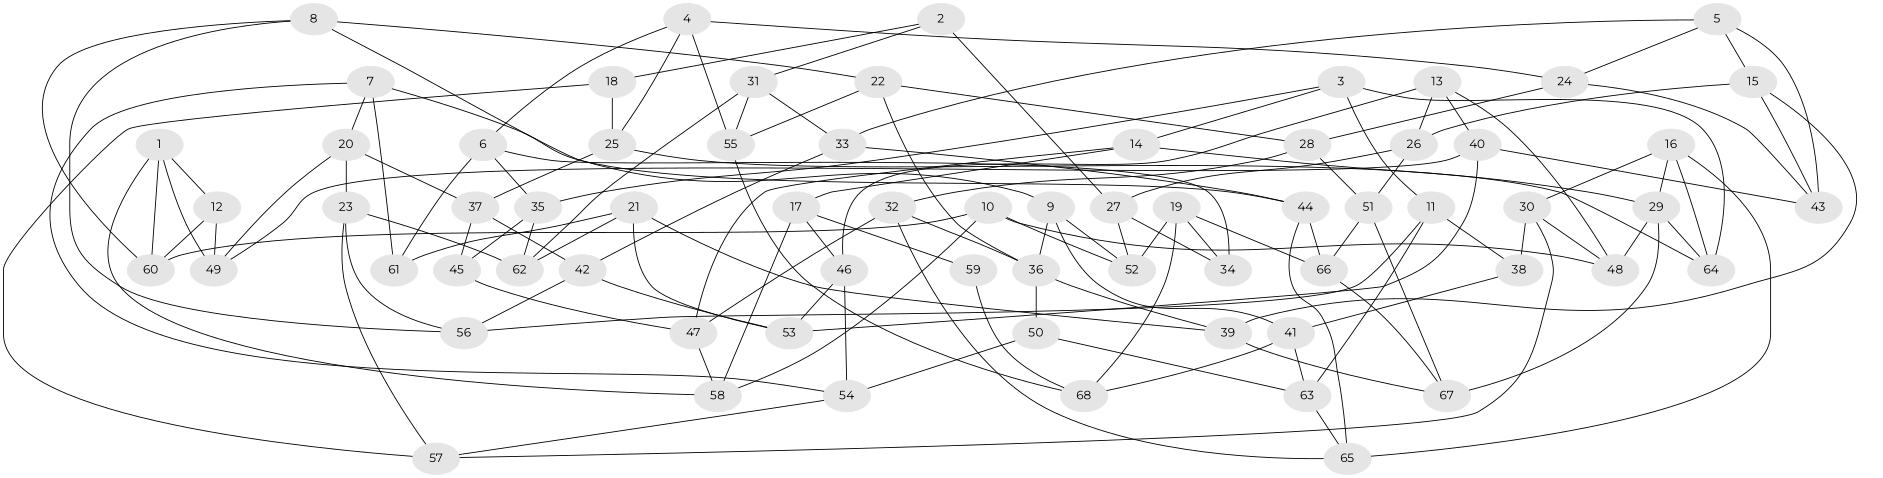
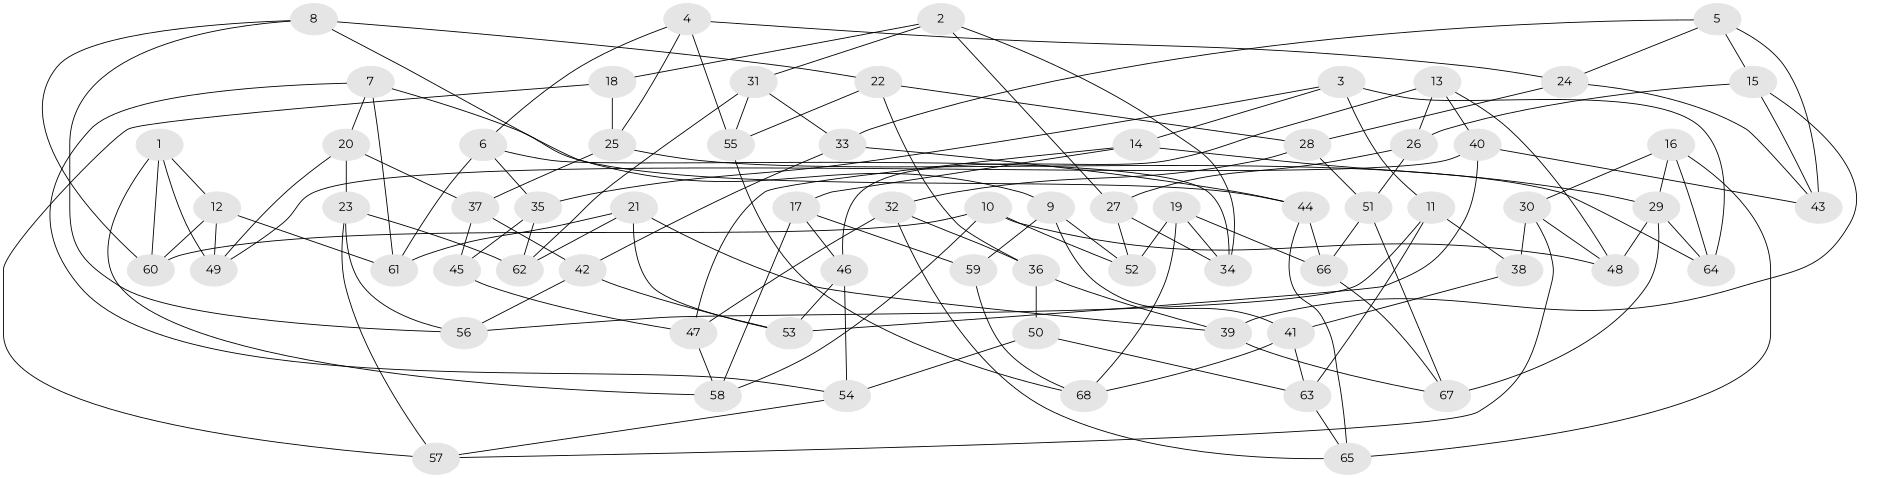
edge "2" -- "34": added
edge "12" -- "61": added
edge "9" -- "36": now "9" -- "59"
